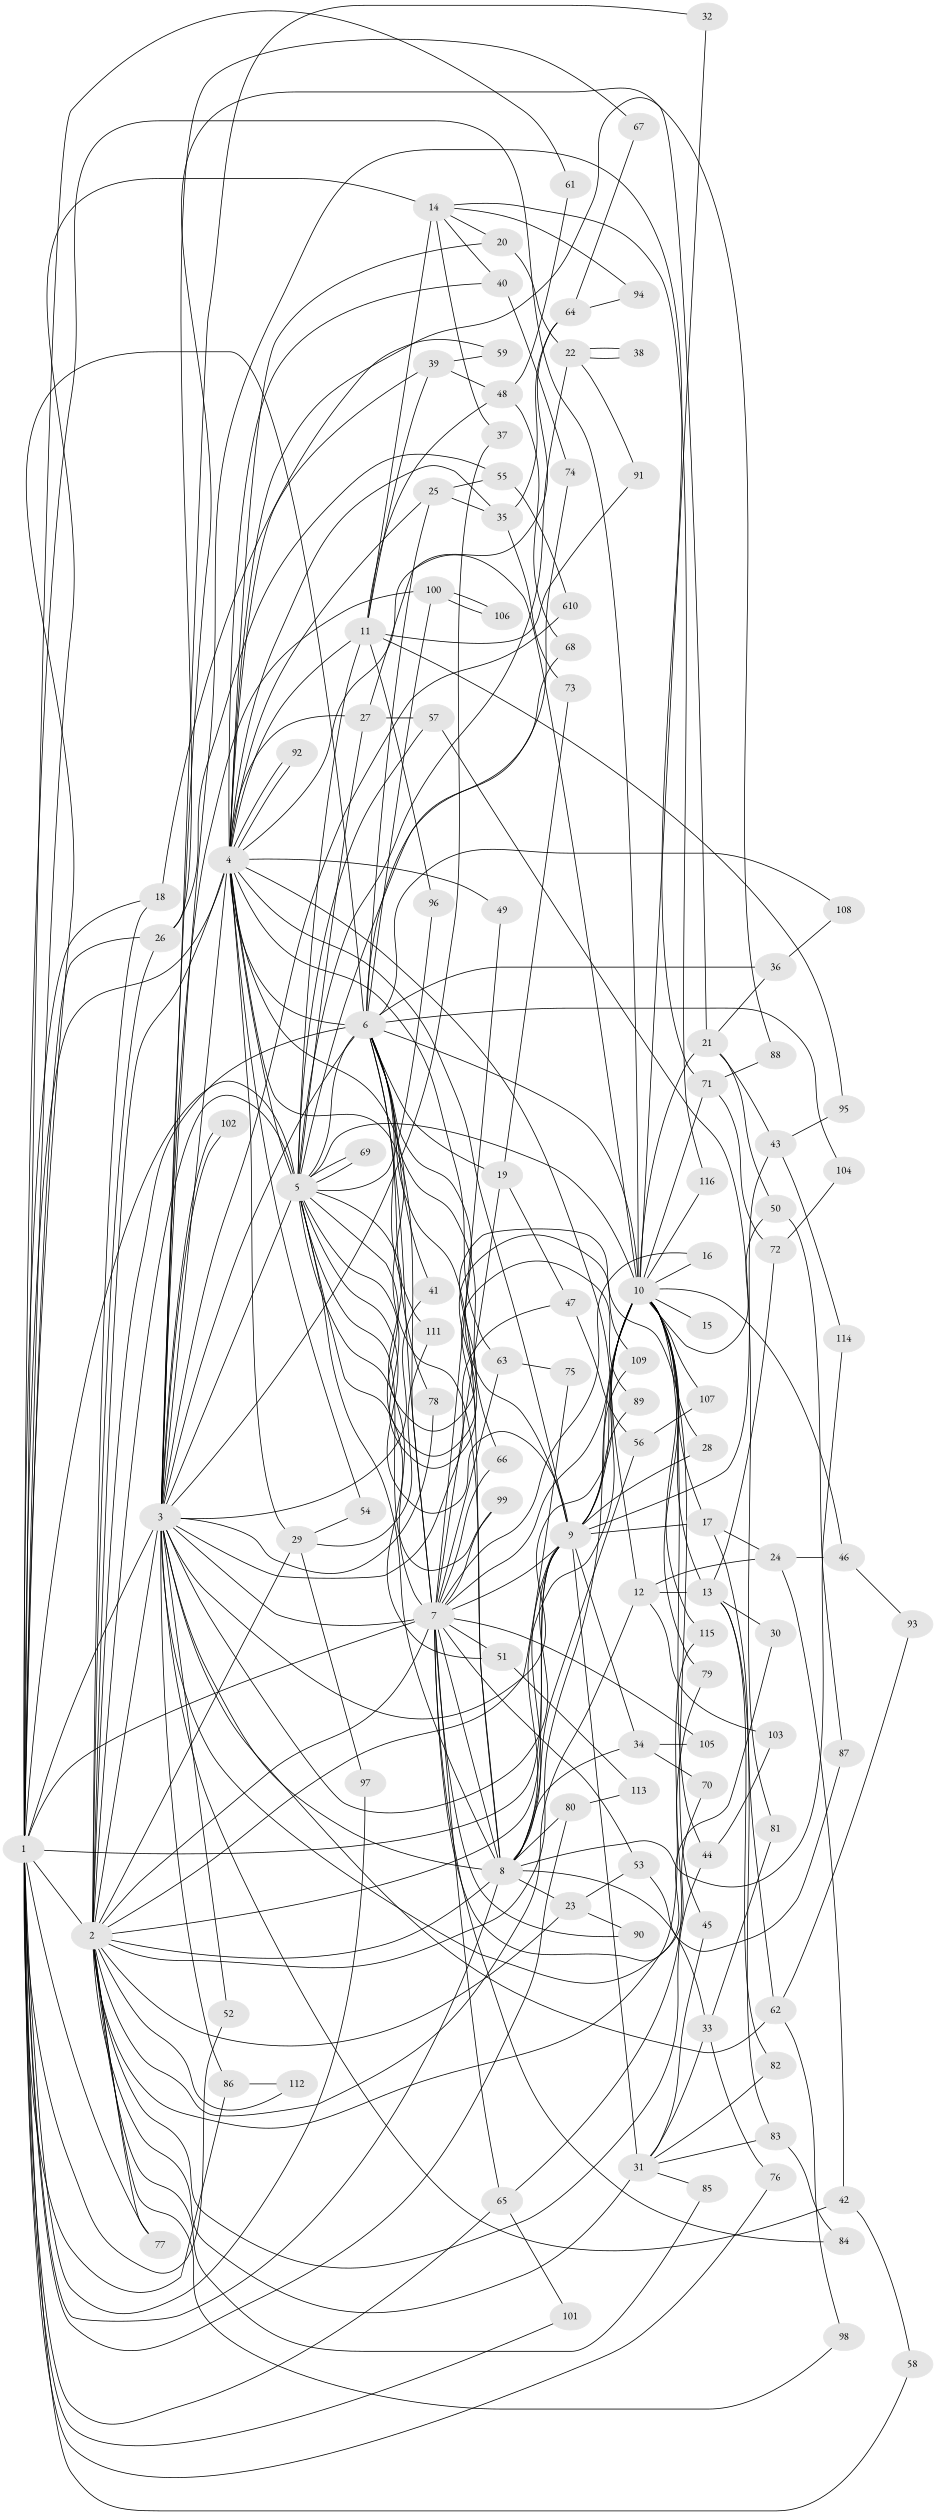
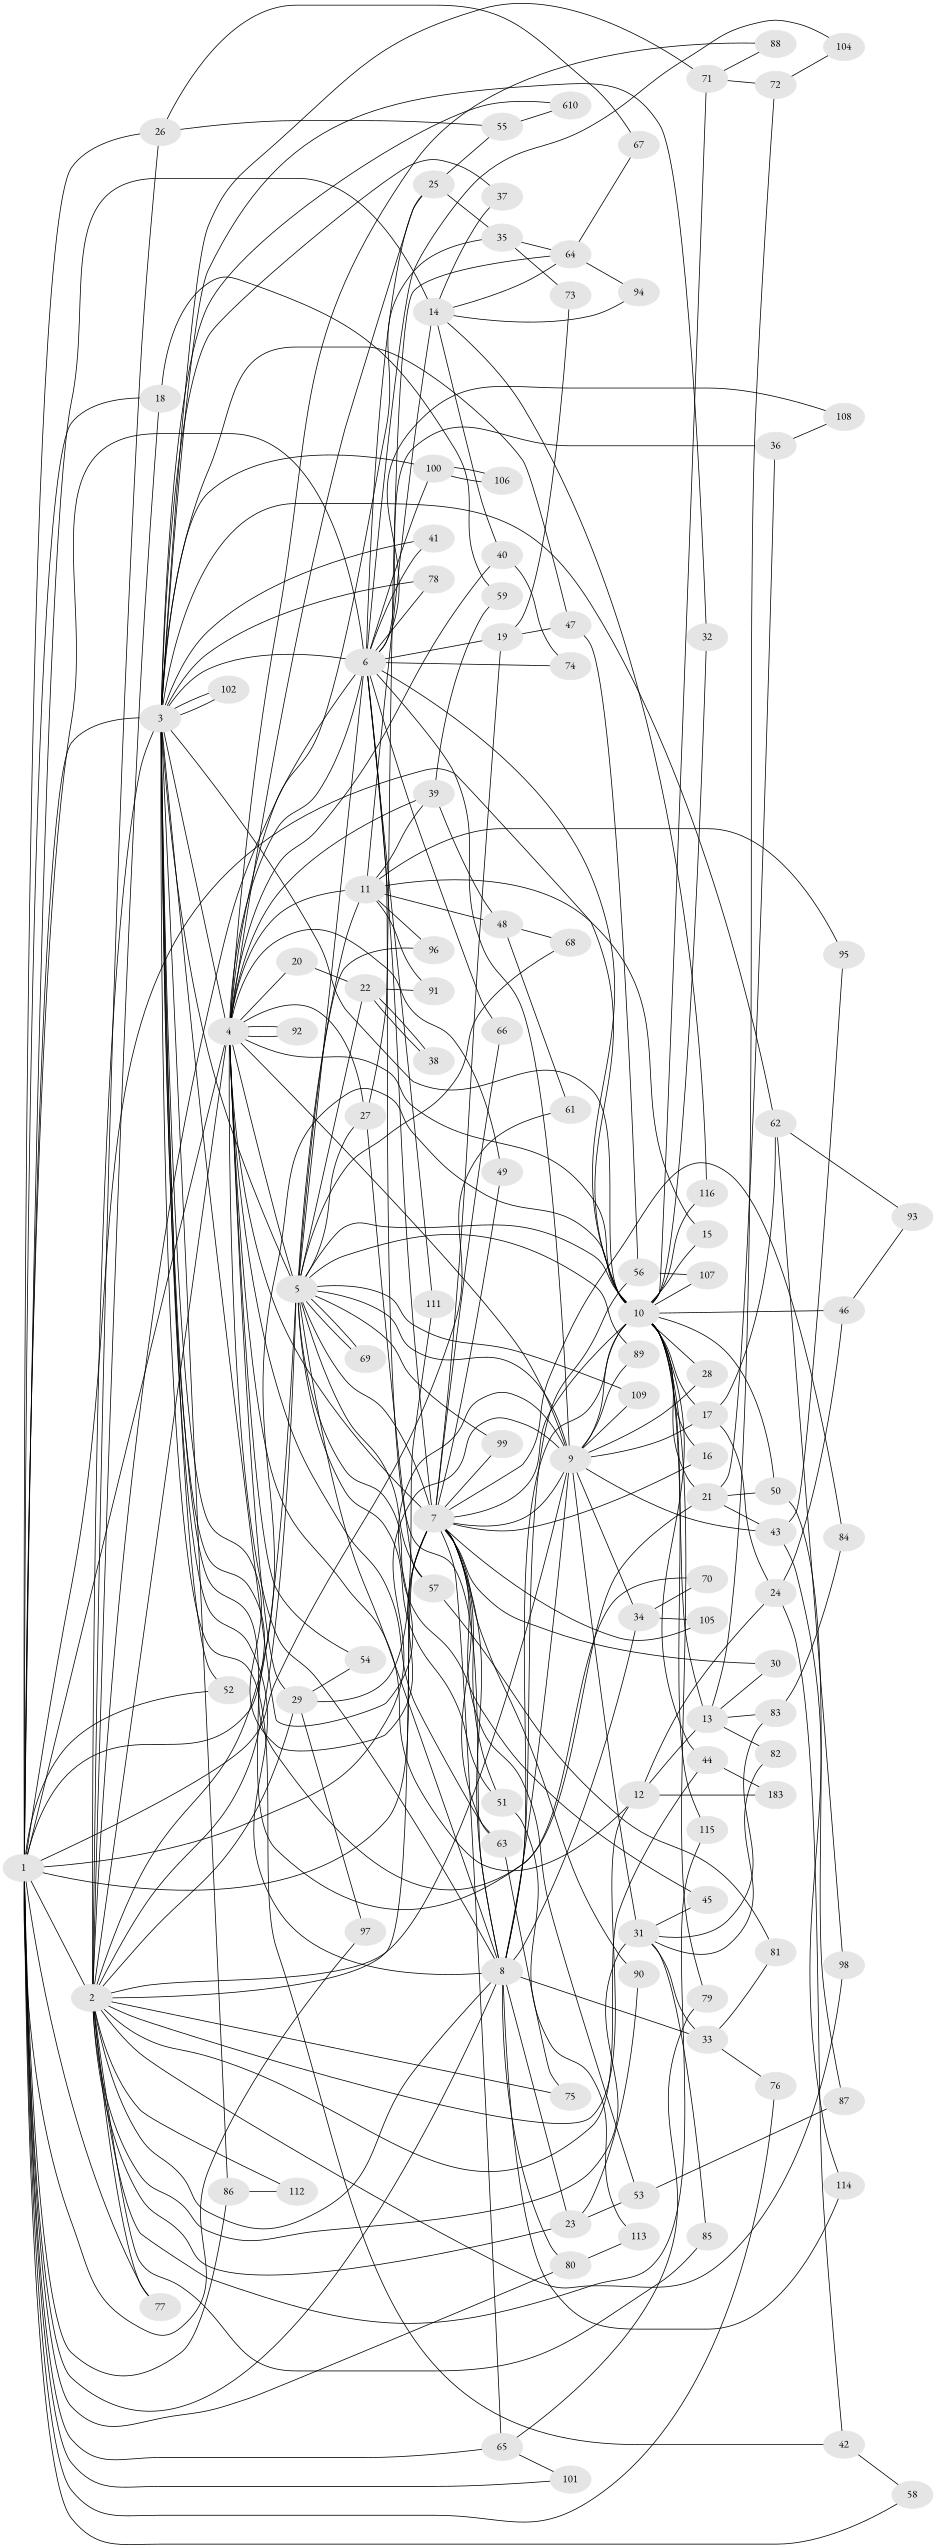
edge "14" -- "20": now "14" -- "64"
edge "11" -- "15": added
node "103": label "103" -> "183"
